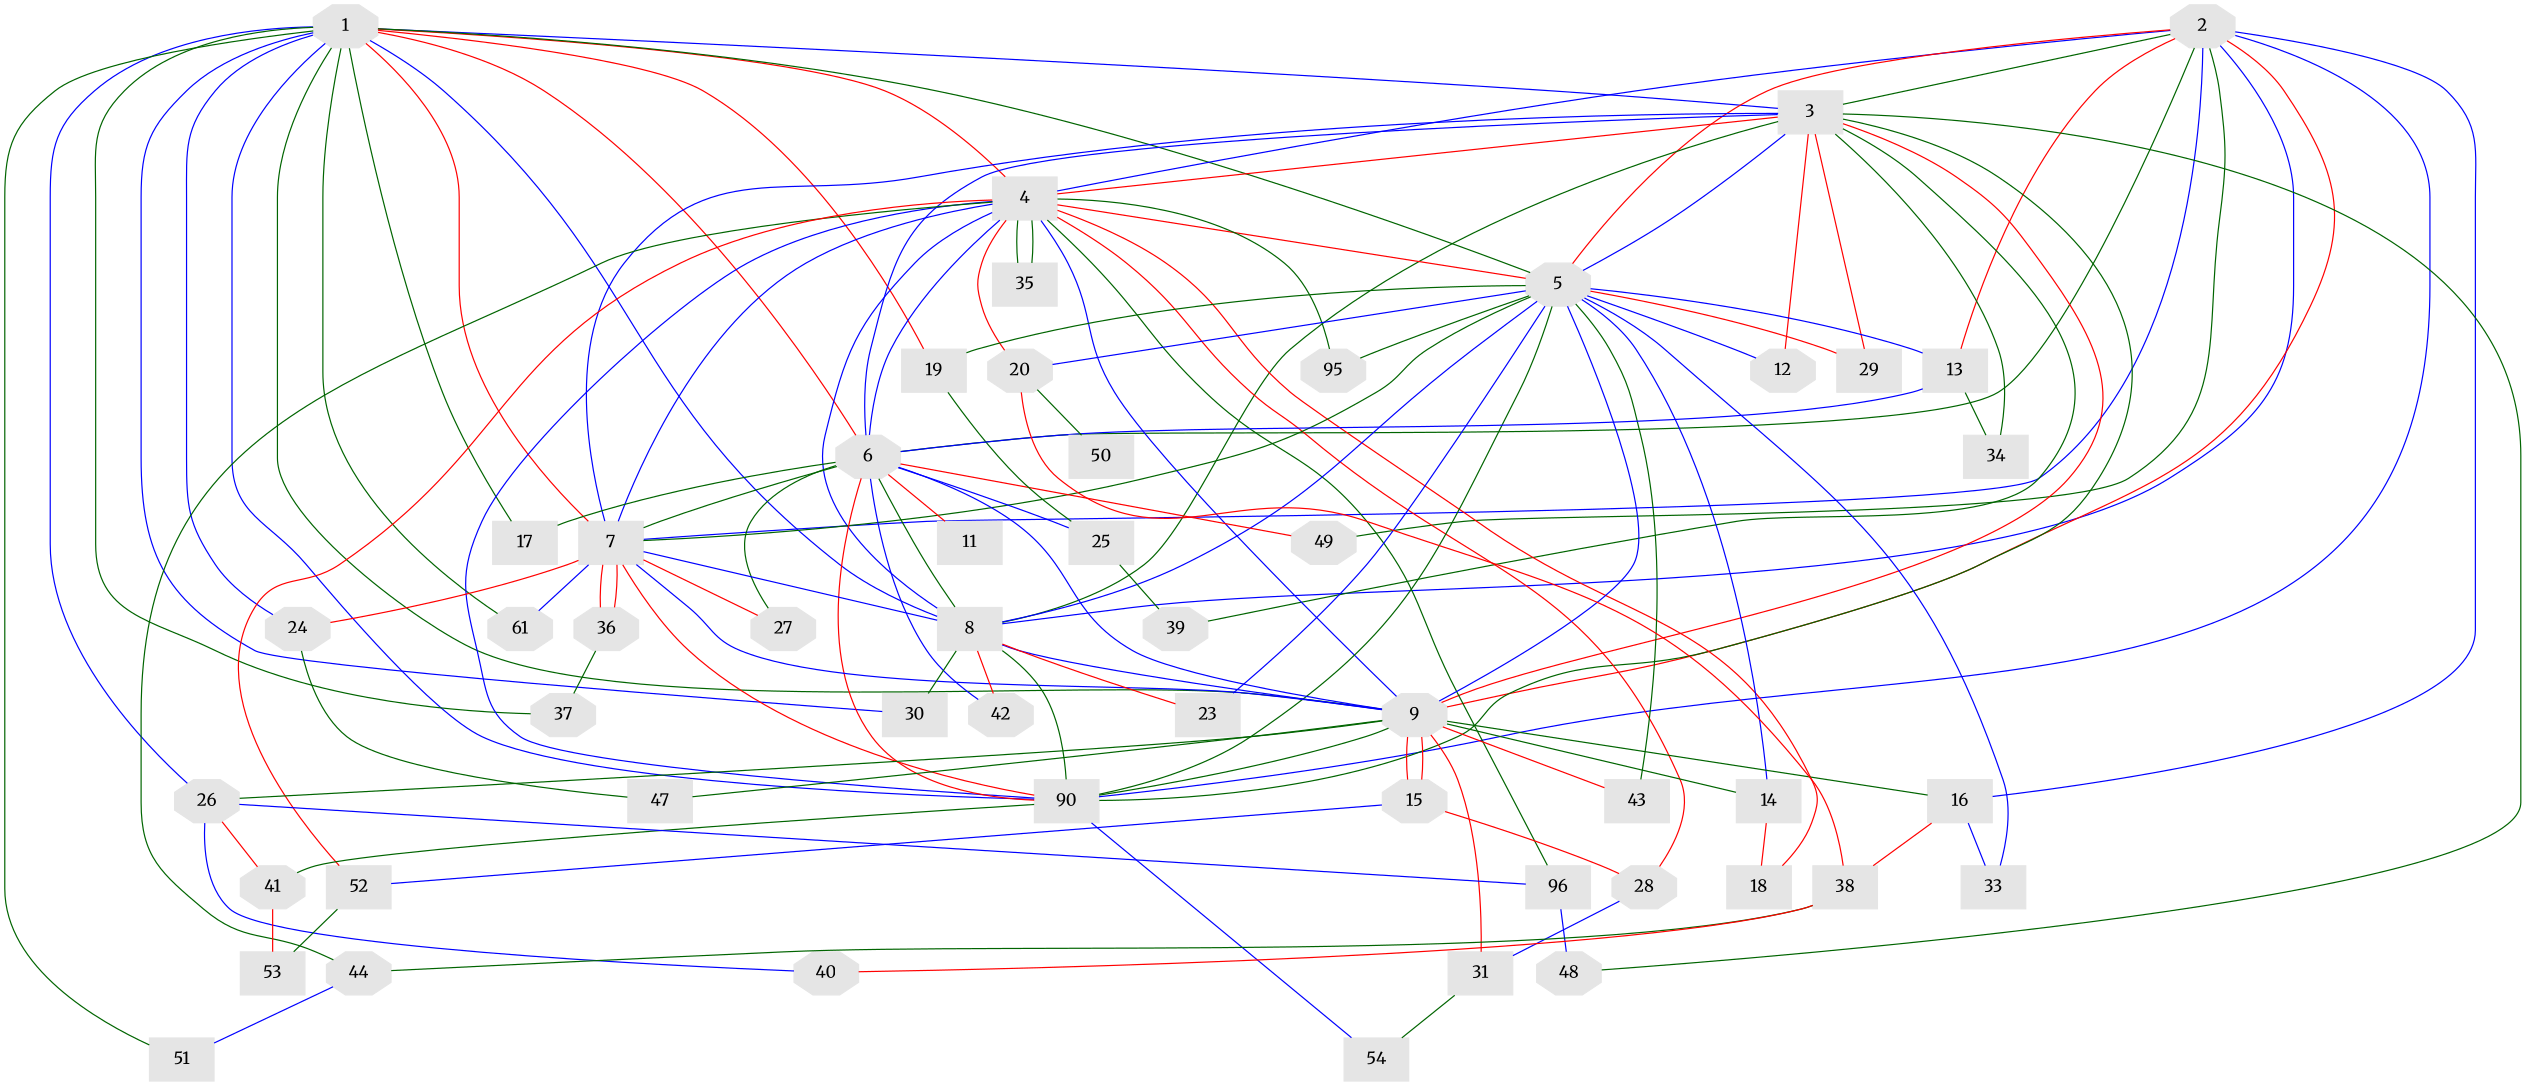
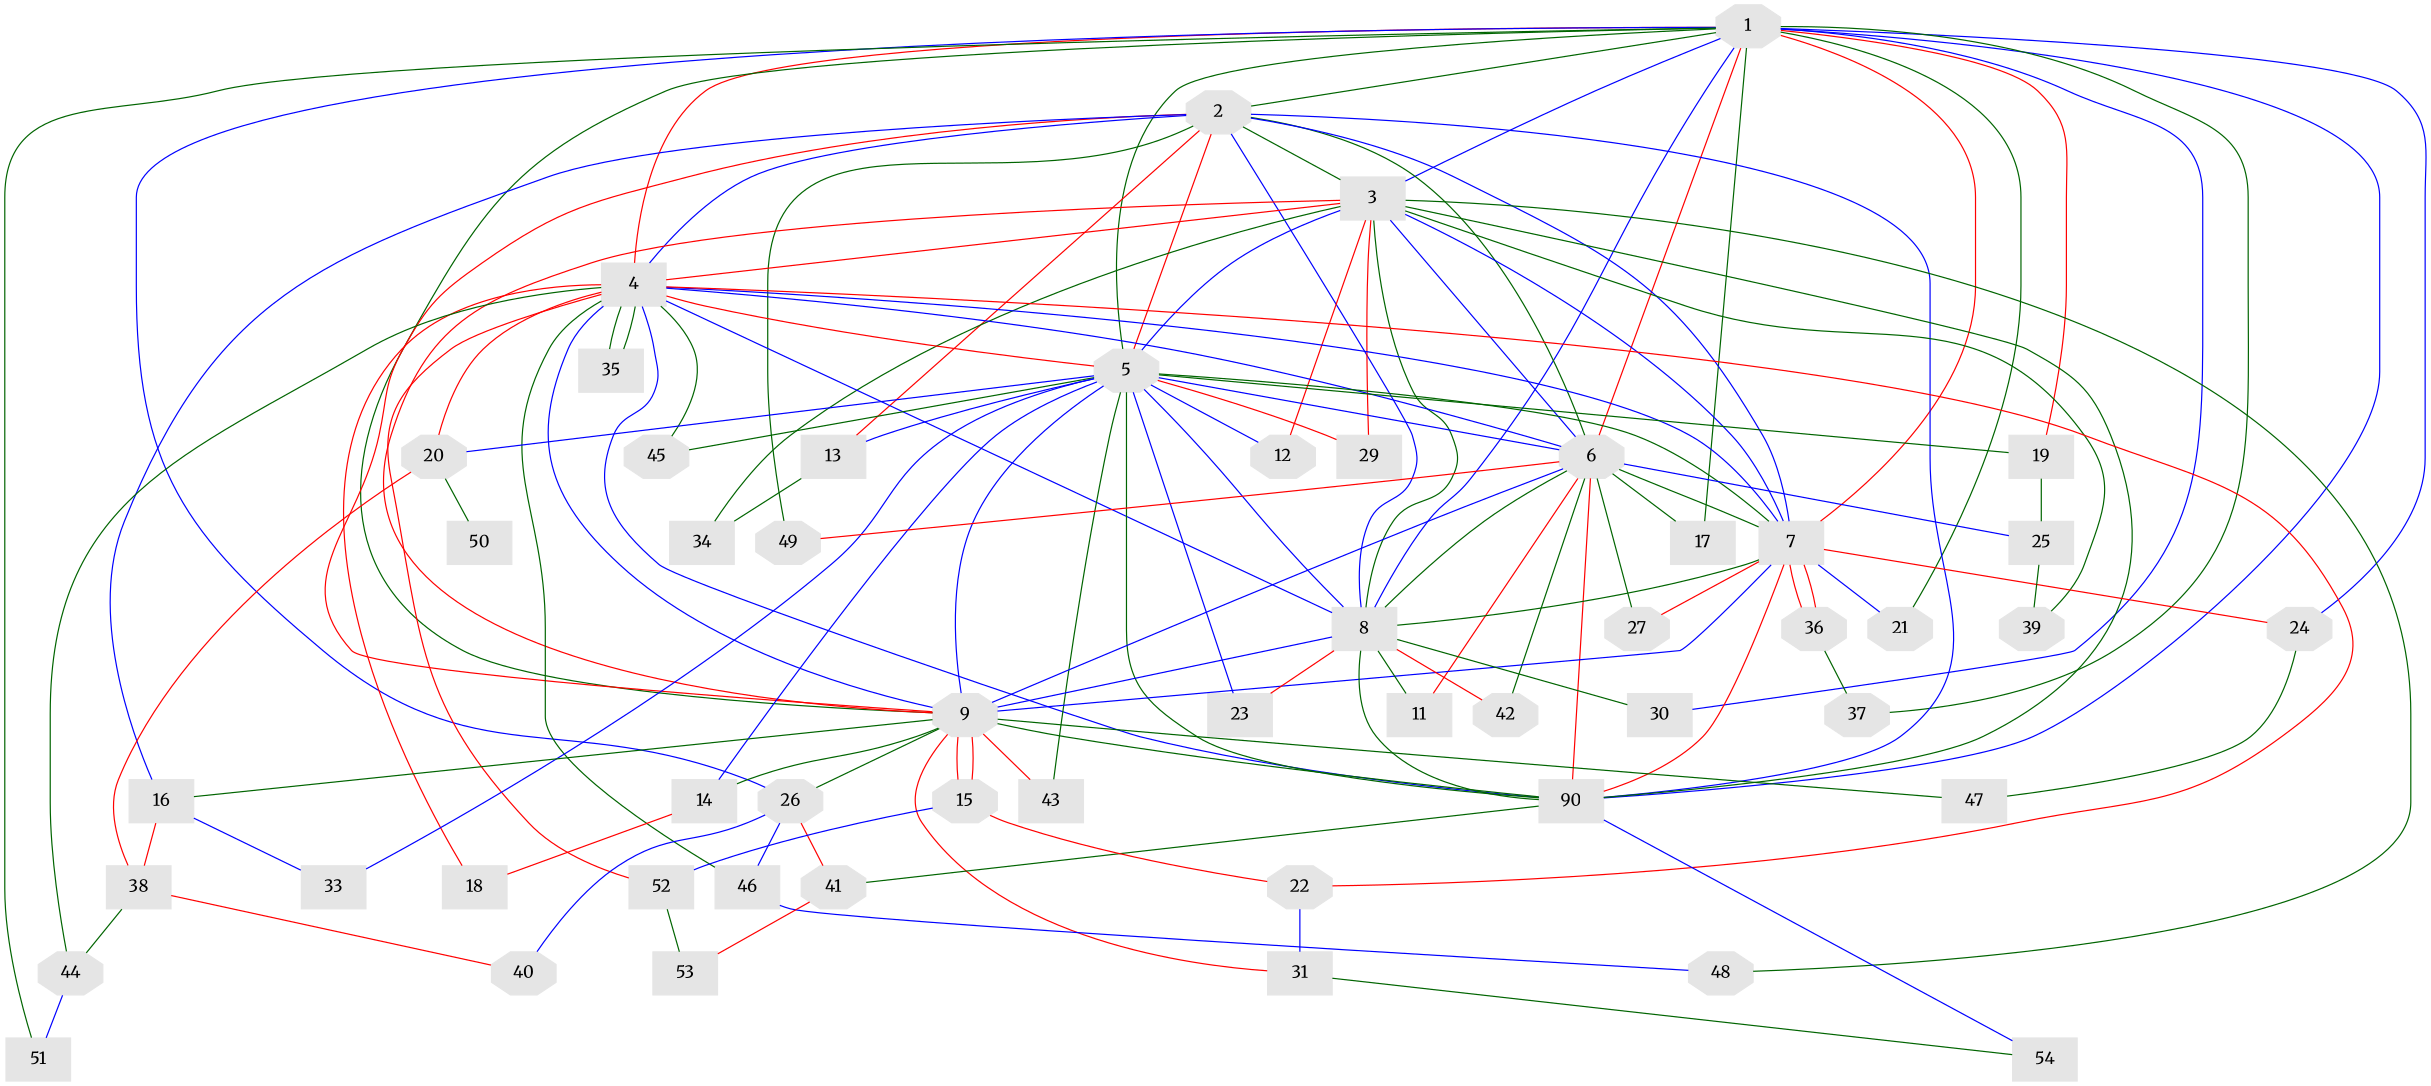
edge "1" -- "2": added
node "95": label "95" -> "45"
edge "13" -- "6": now "5" -- "6"
edge "7" -- "8": color blue -> darkgreen
edge "6" -- "42": color blue -> darkgreen
node "61": label "61" -> "21"
edge "8" -- "11": added
node "96": label "96" -> "46"
node "28": label "28" -> "22"
